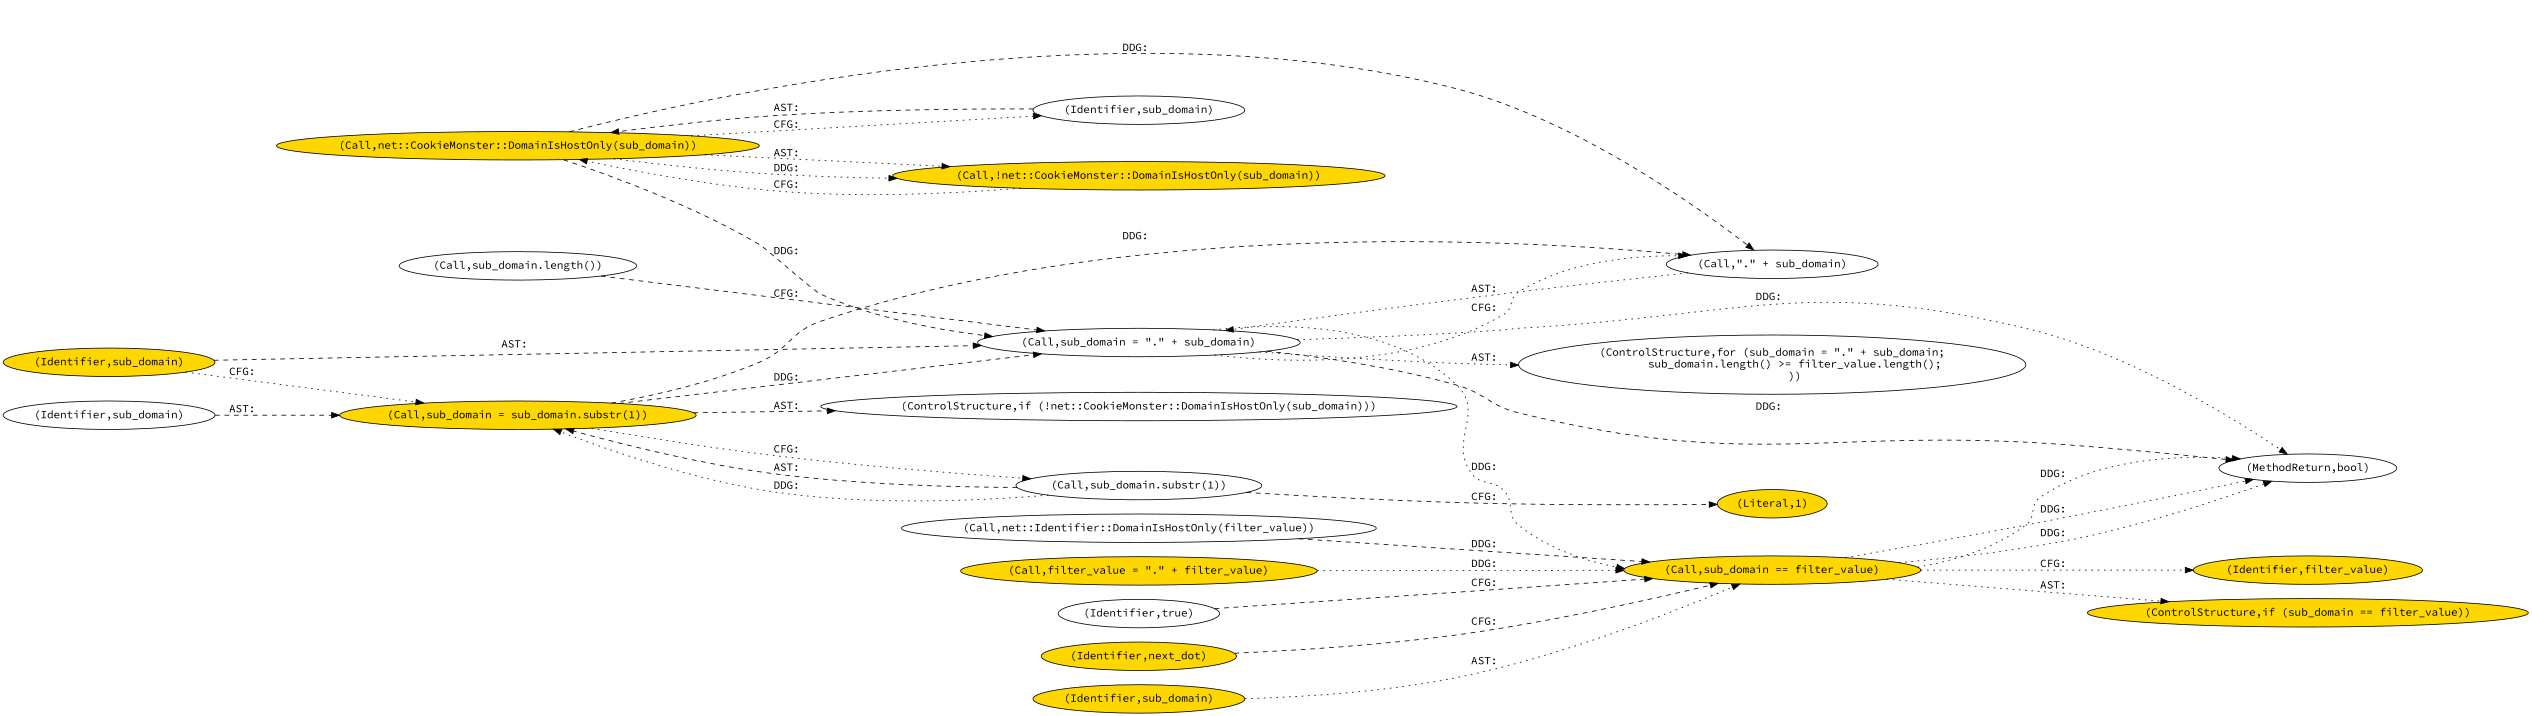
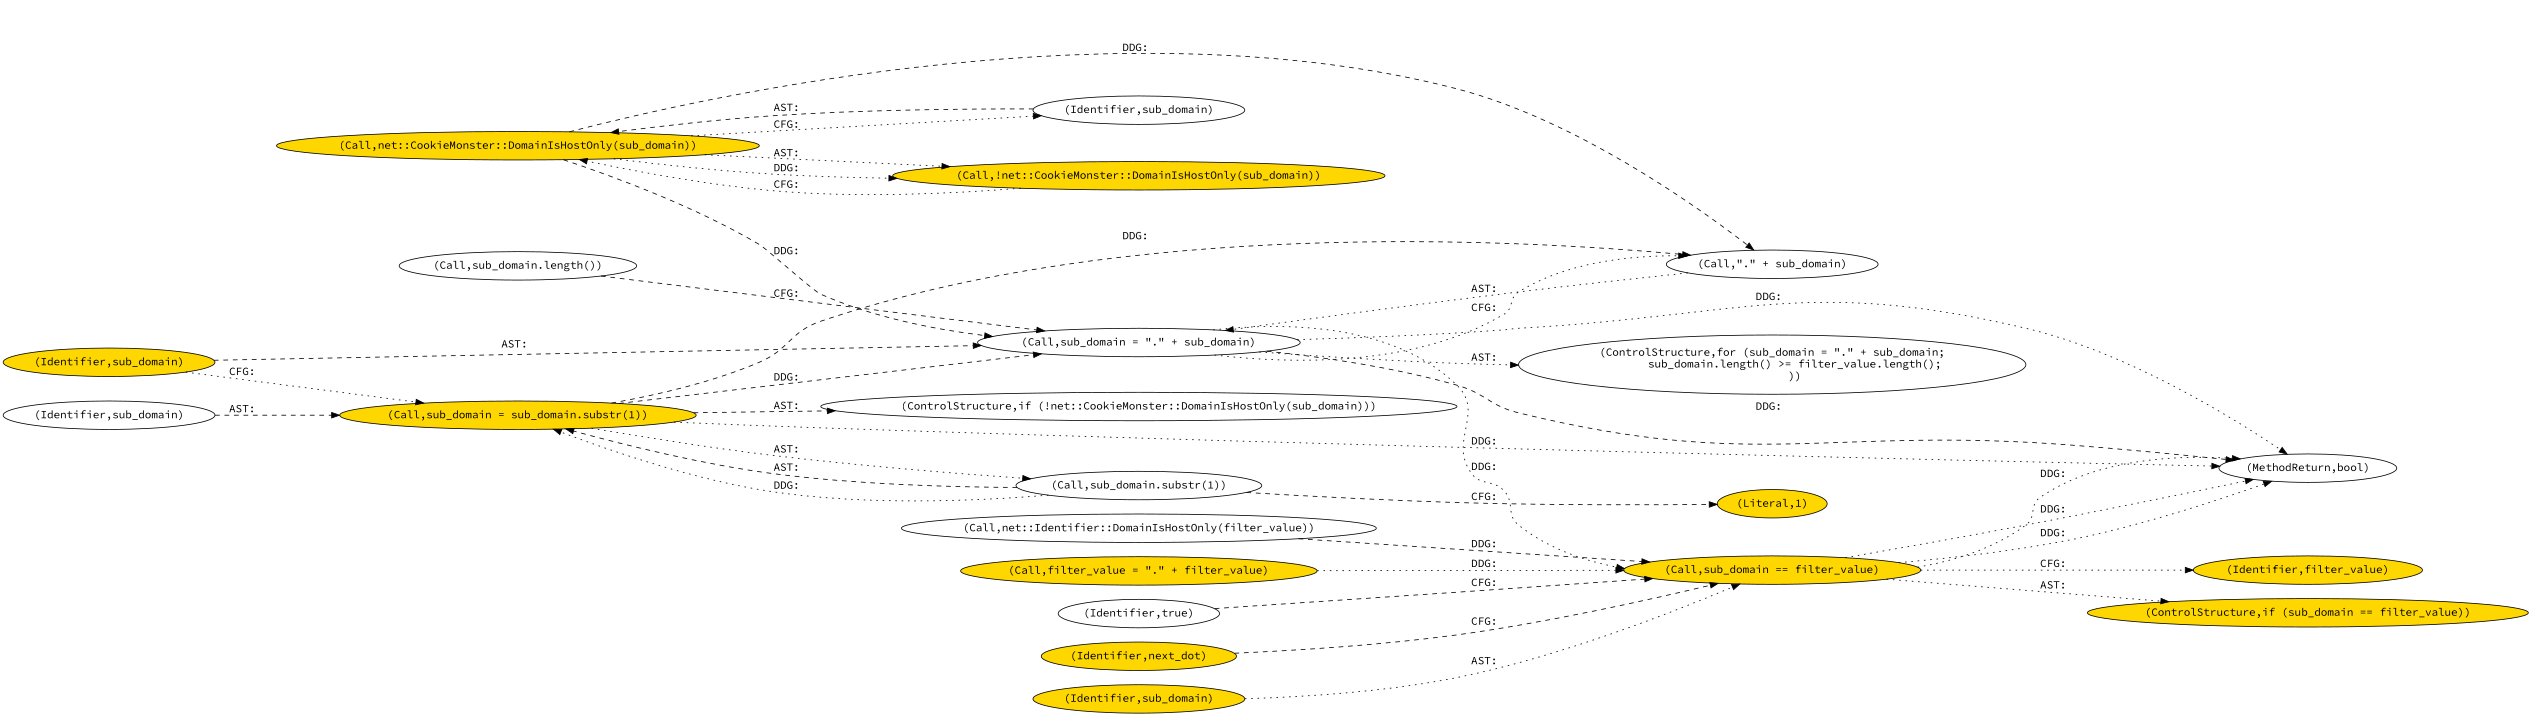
edge "(Call,sub_domain = sub_domain.substr(1))" -> "(MethodReturn,bool)": added, label "DDG:"
edge "(Call,sub_domain = sub_domain.substr(1))" -> "(Call,sub_domain.substr(1))": label "CFG: " -> "AST: "
